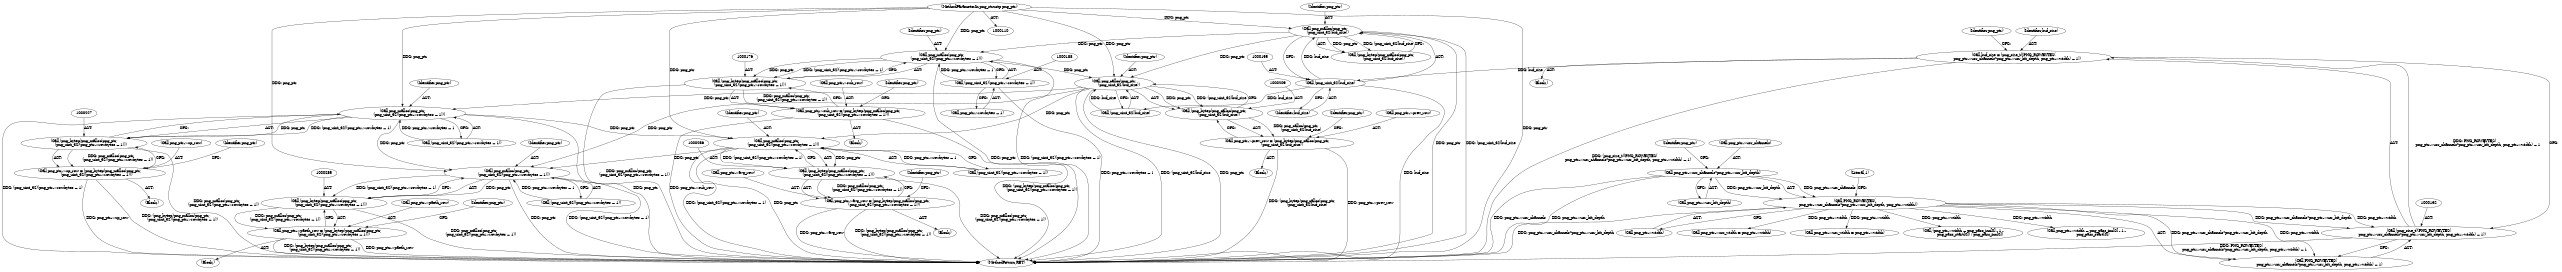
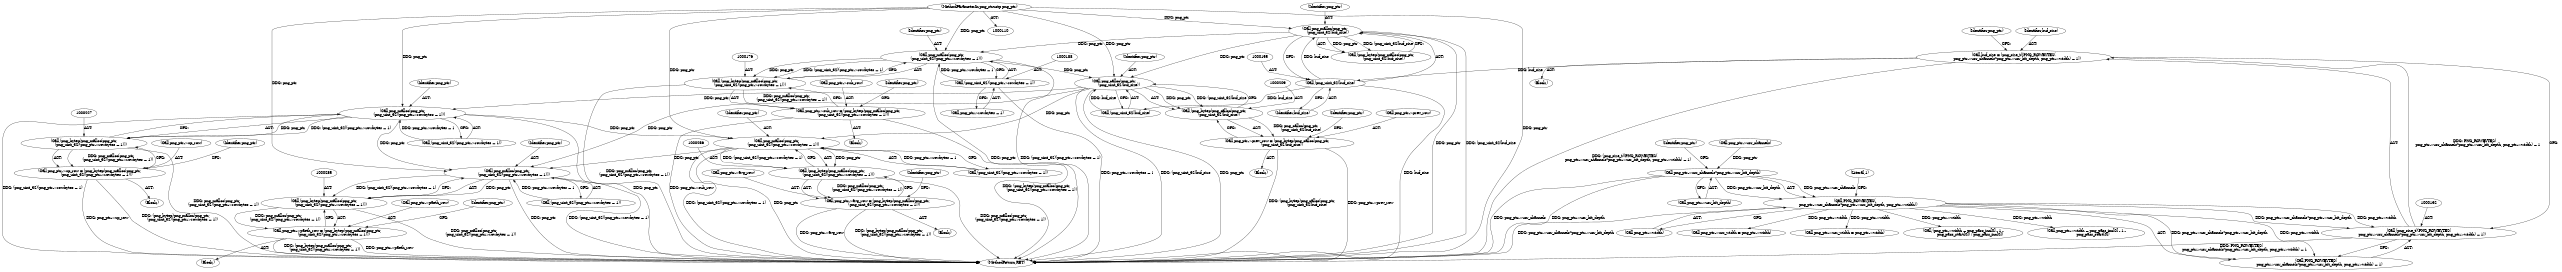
edge "(Call,png_ptr->usr_channels)" -> "(Call,png_ptr->usr_channels*png_ptr->usr_bit_depth)": label "AST: " -> "DDG: png_ptr"
